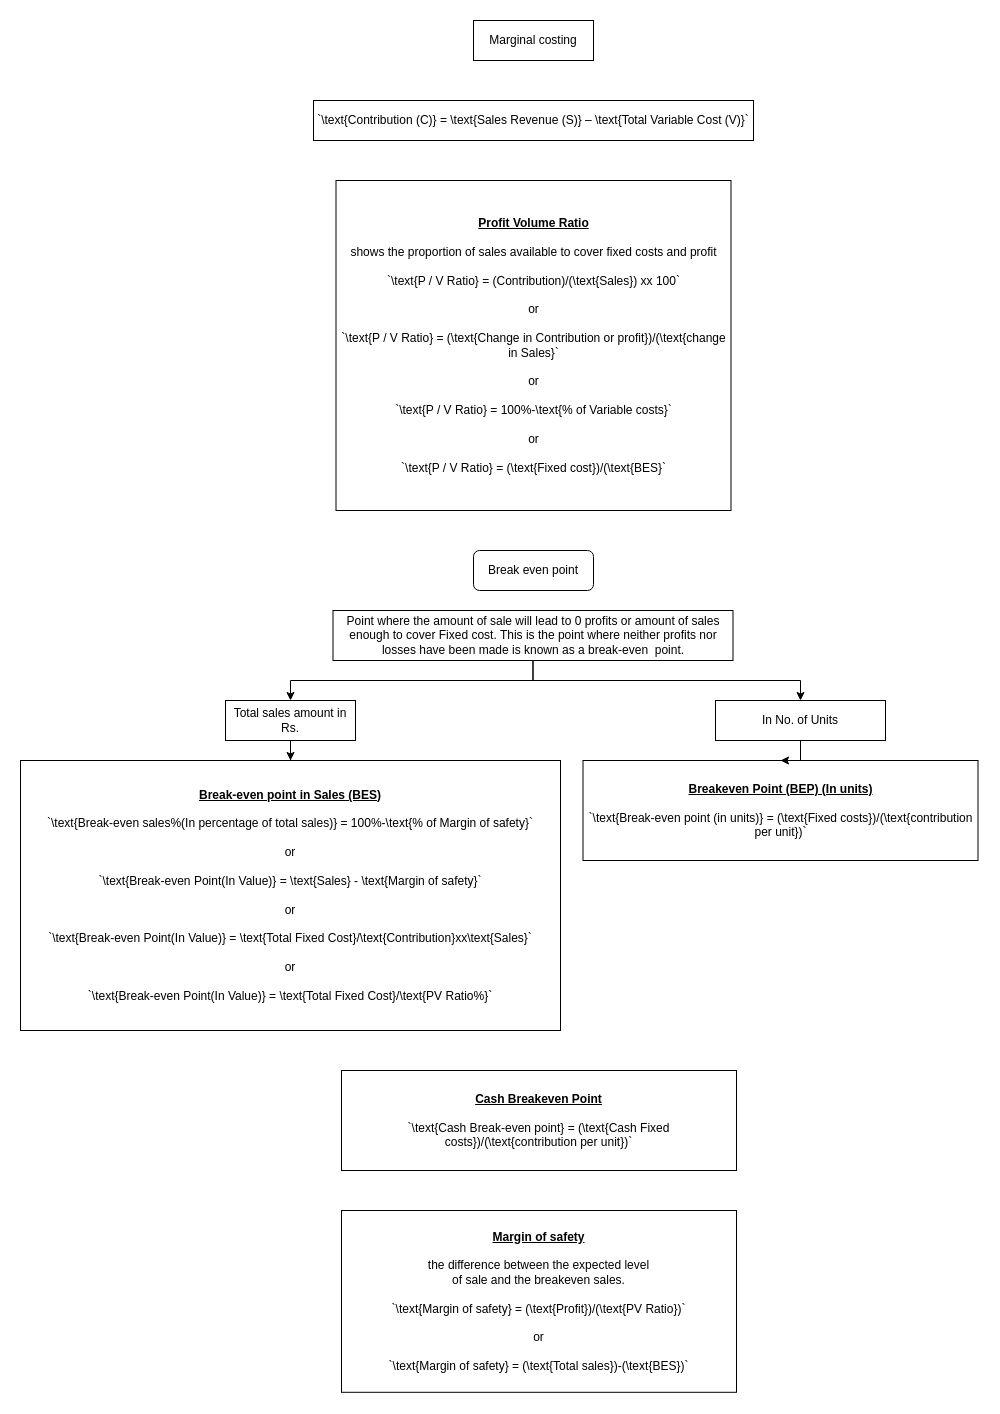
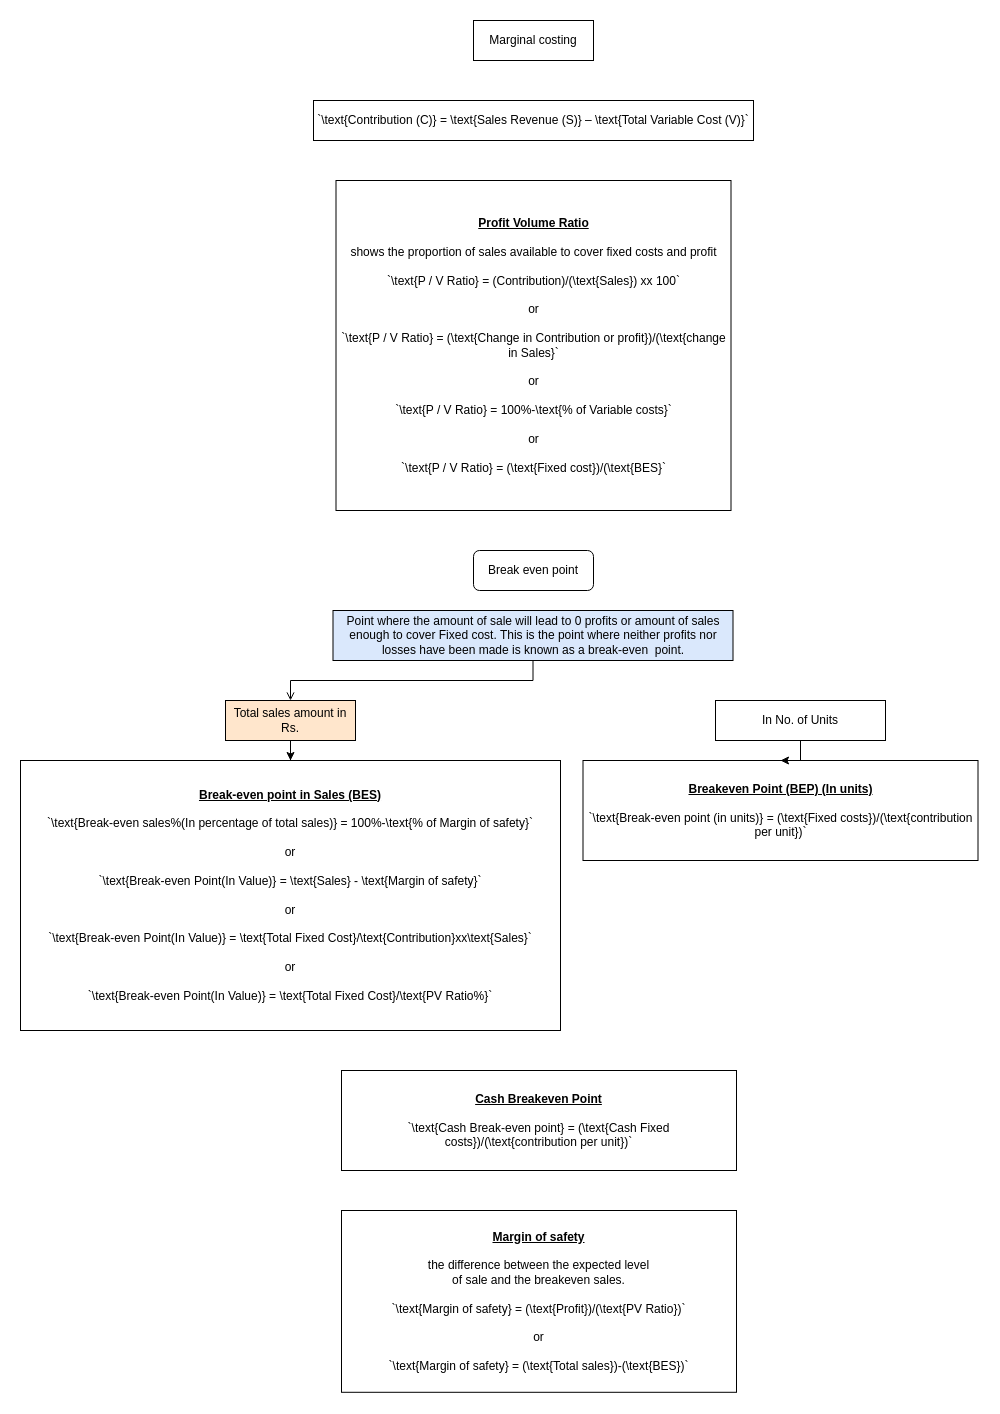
node "Point where the amount of sale will lead to 0 profits or amount of sales enough to cover Fixed cost. This is the point where neither profits nor losses have been made is known as a break-even point.": fillcolor #ffffff -> #dae8fc
edge "Point where the amount of sale will lead to 0 profits or amount of sales enough to cover Fixed cost. This is the point where neither profits nor losses have been made is known as a break-even point." -> "In No. of Units": removed
edge "Point where the amount of sale will lead to 0 profits or amount of sales enough to cover Fixed cost. This is the point where neither profits nor losses have been made is known as a break-even point." -> "Total sales amount in Rs.": arrowhead classic -> open
node "Total sales amount in Rs.": fillcolor #ffffff -> #ffe6cc
